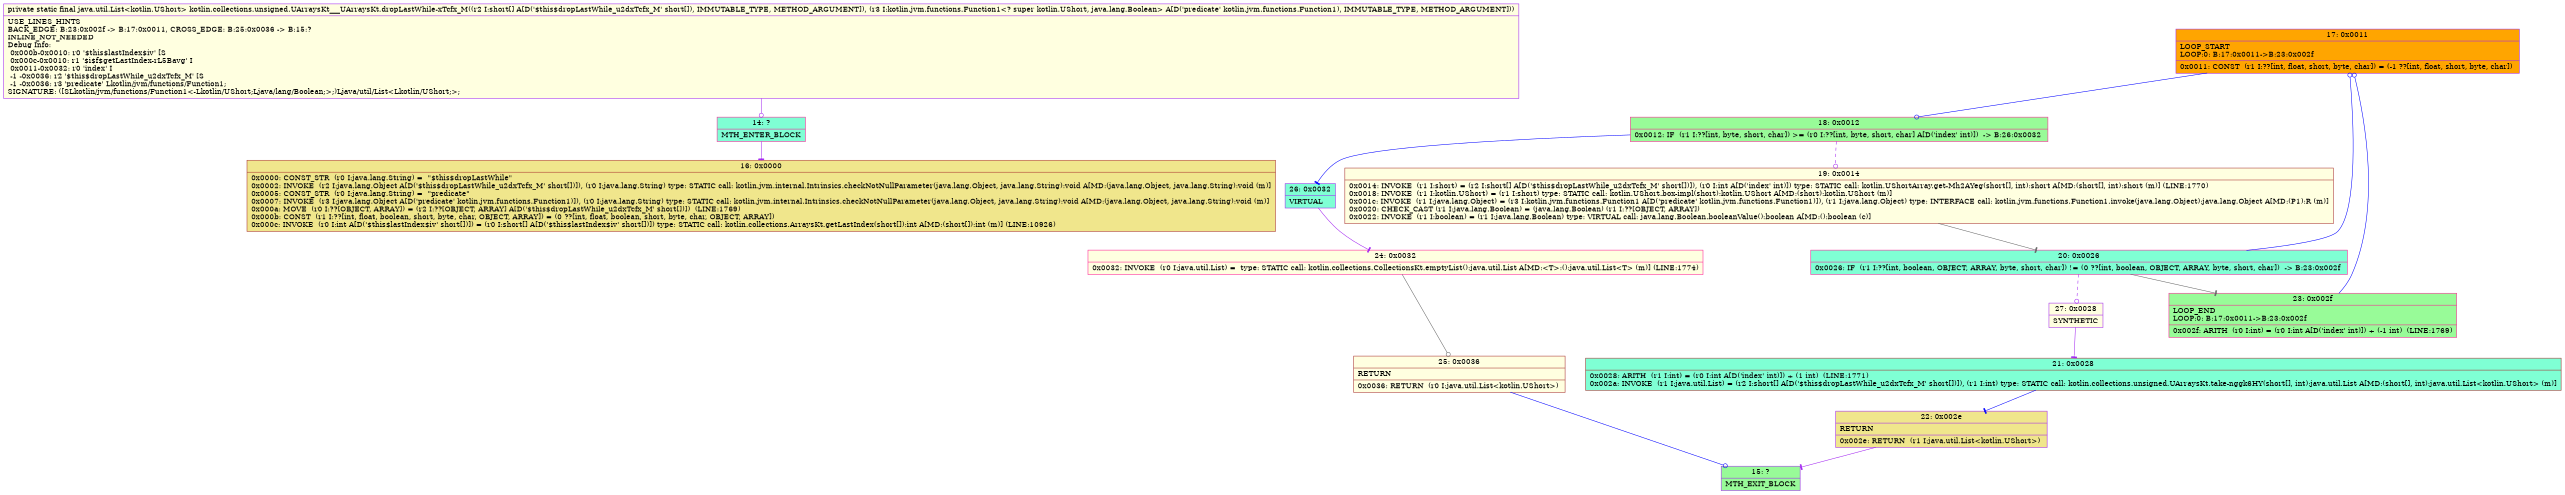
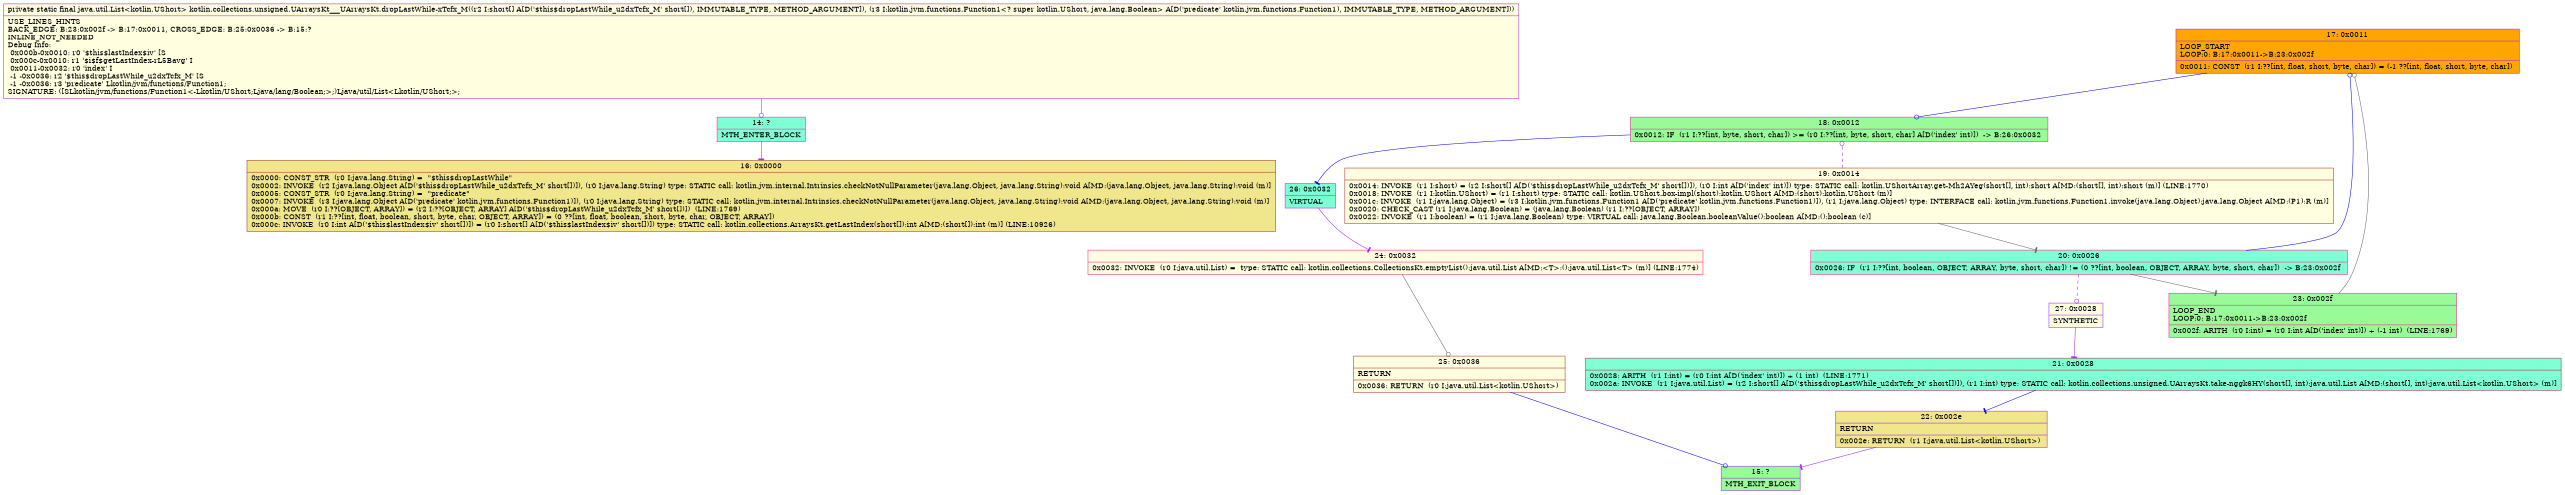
edge "18: 0x0012" -> "19: 0x0014": reversed
edge "23: 0x002f" -> "17: 0x0011": color blue -> gray40
